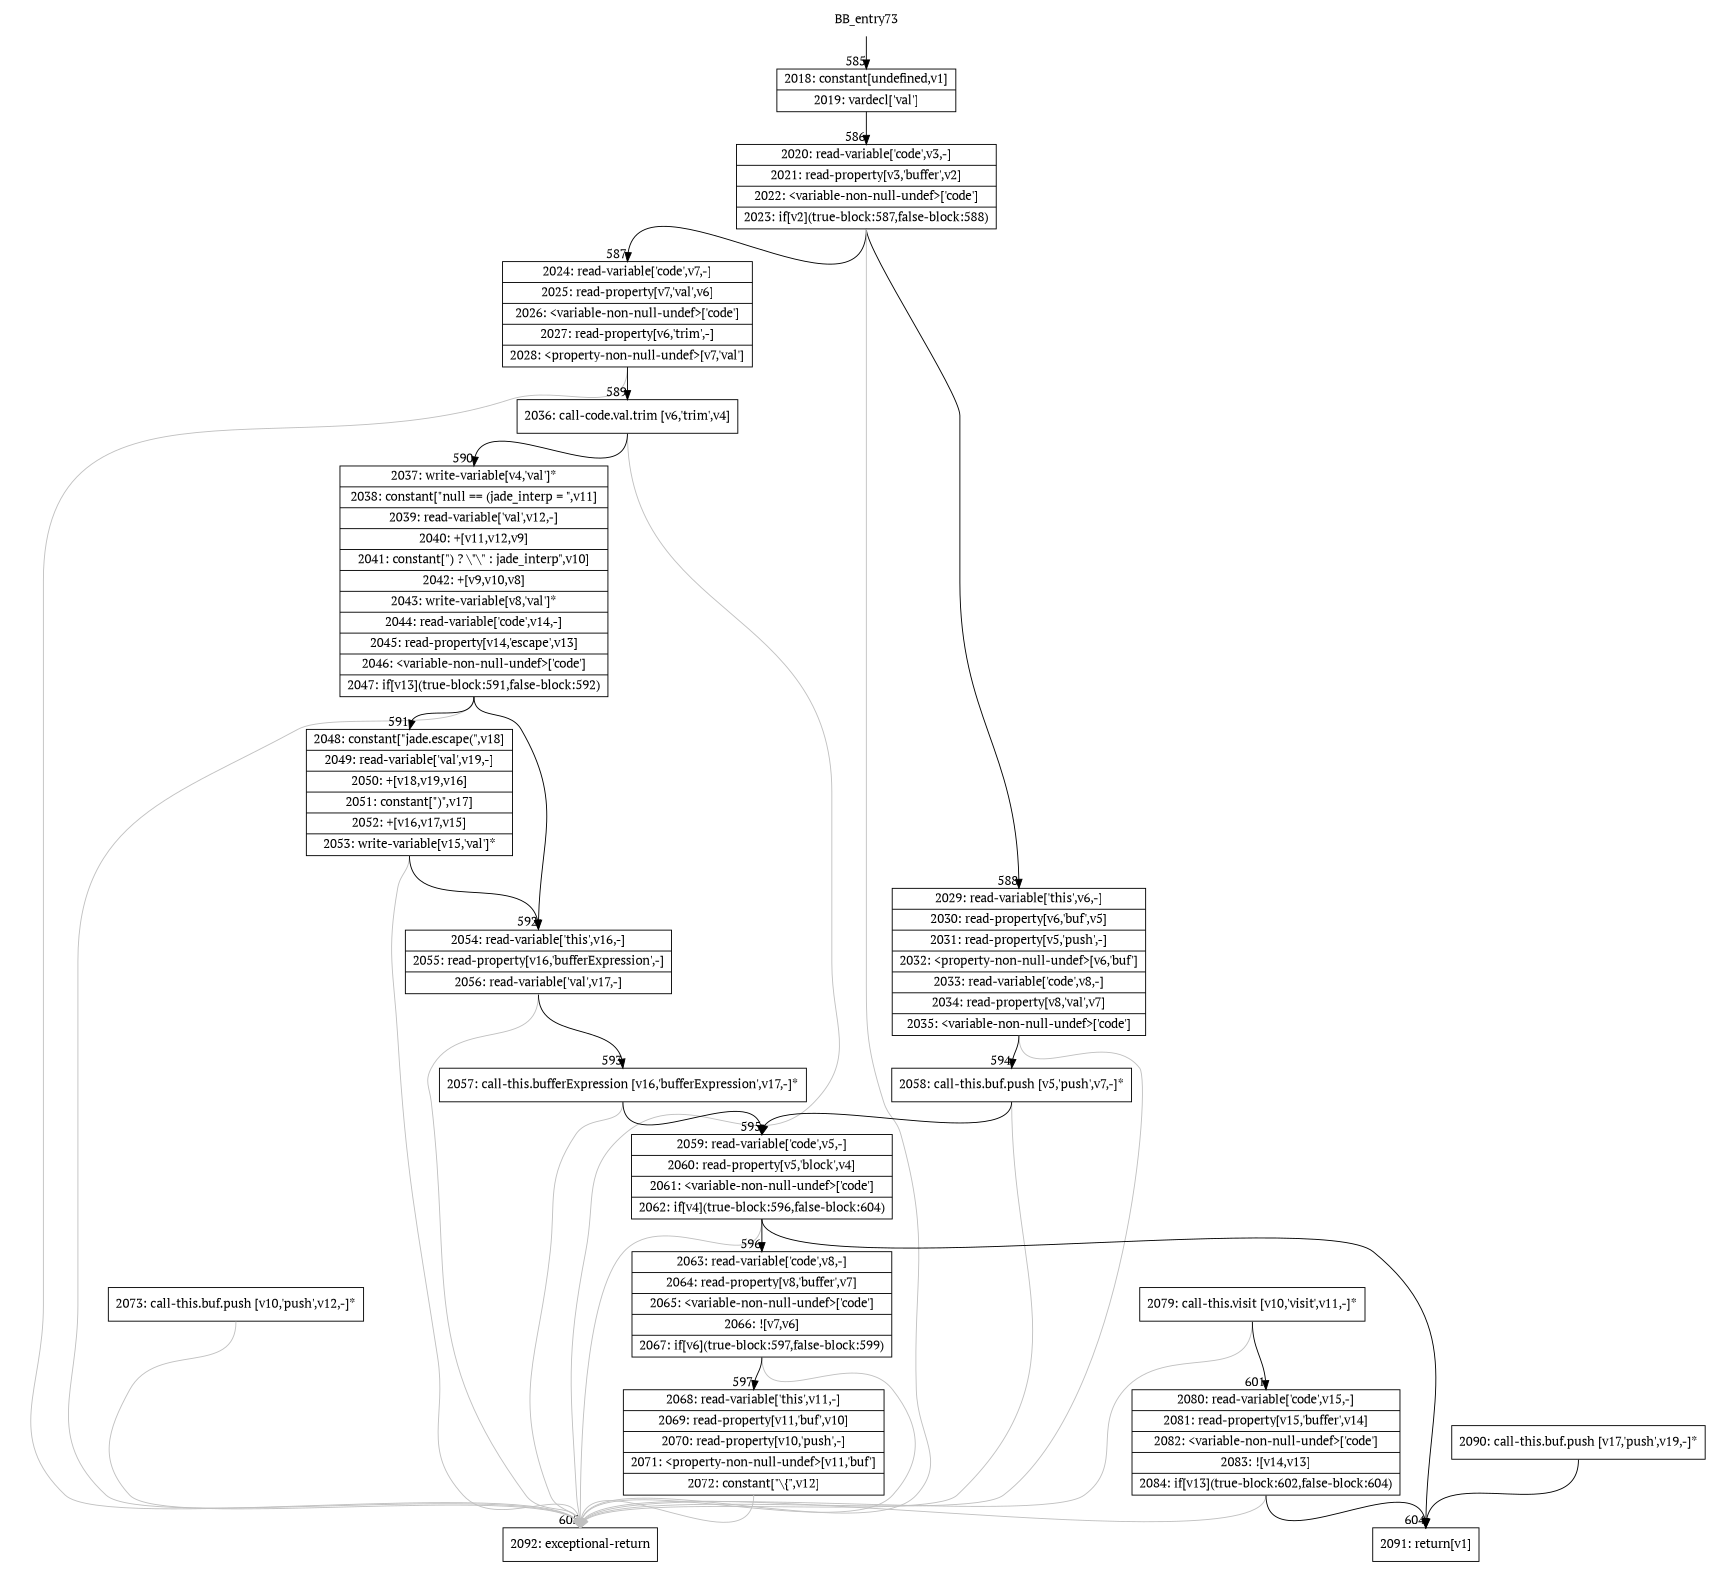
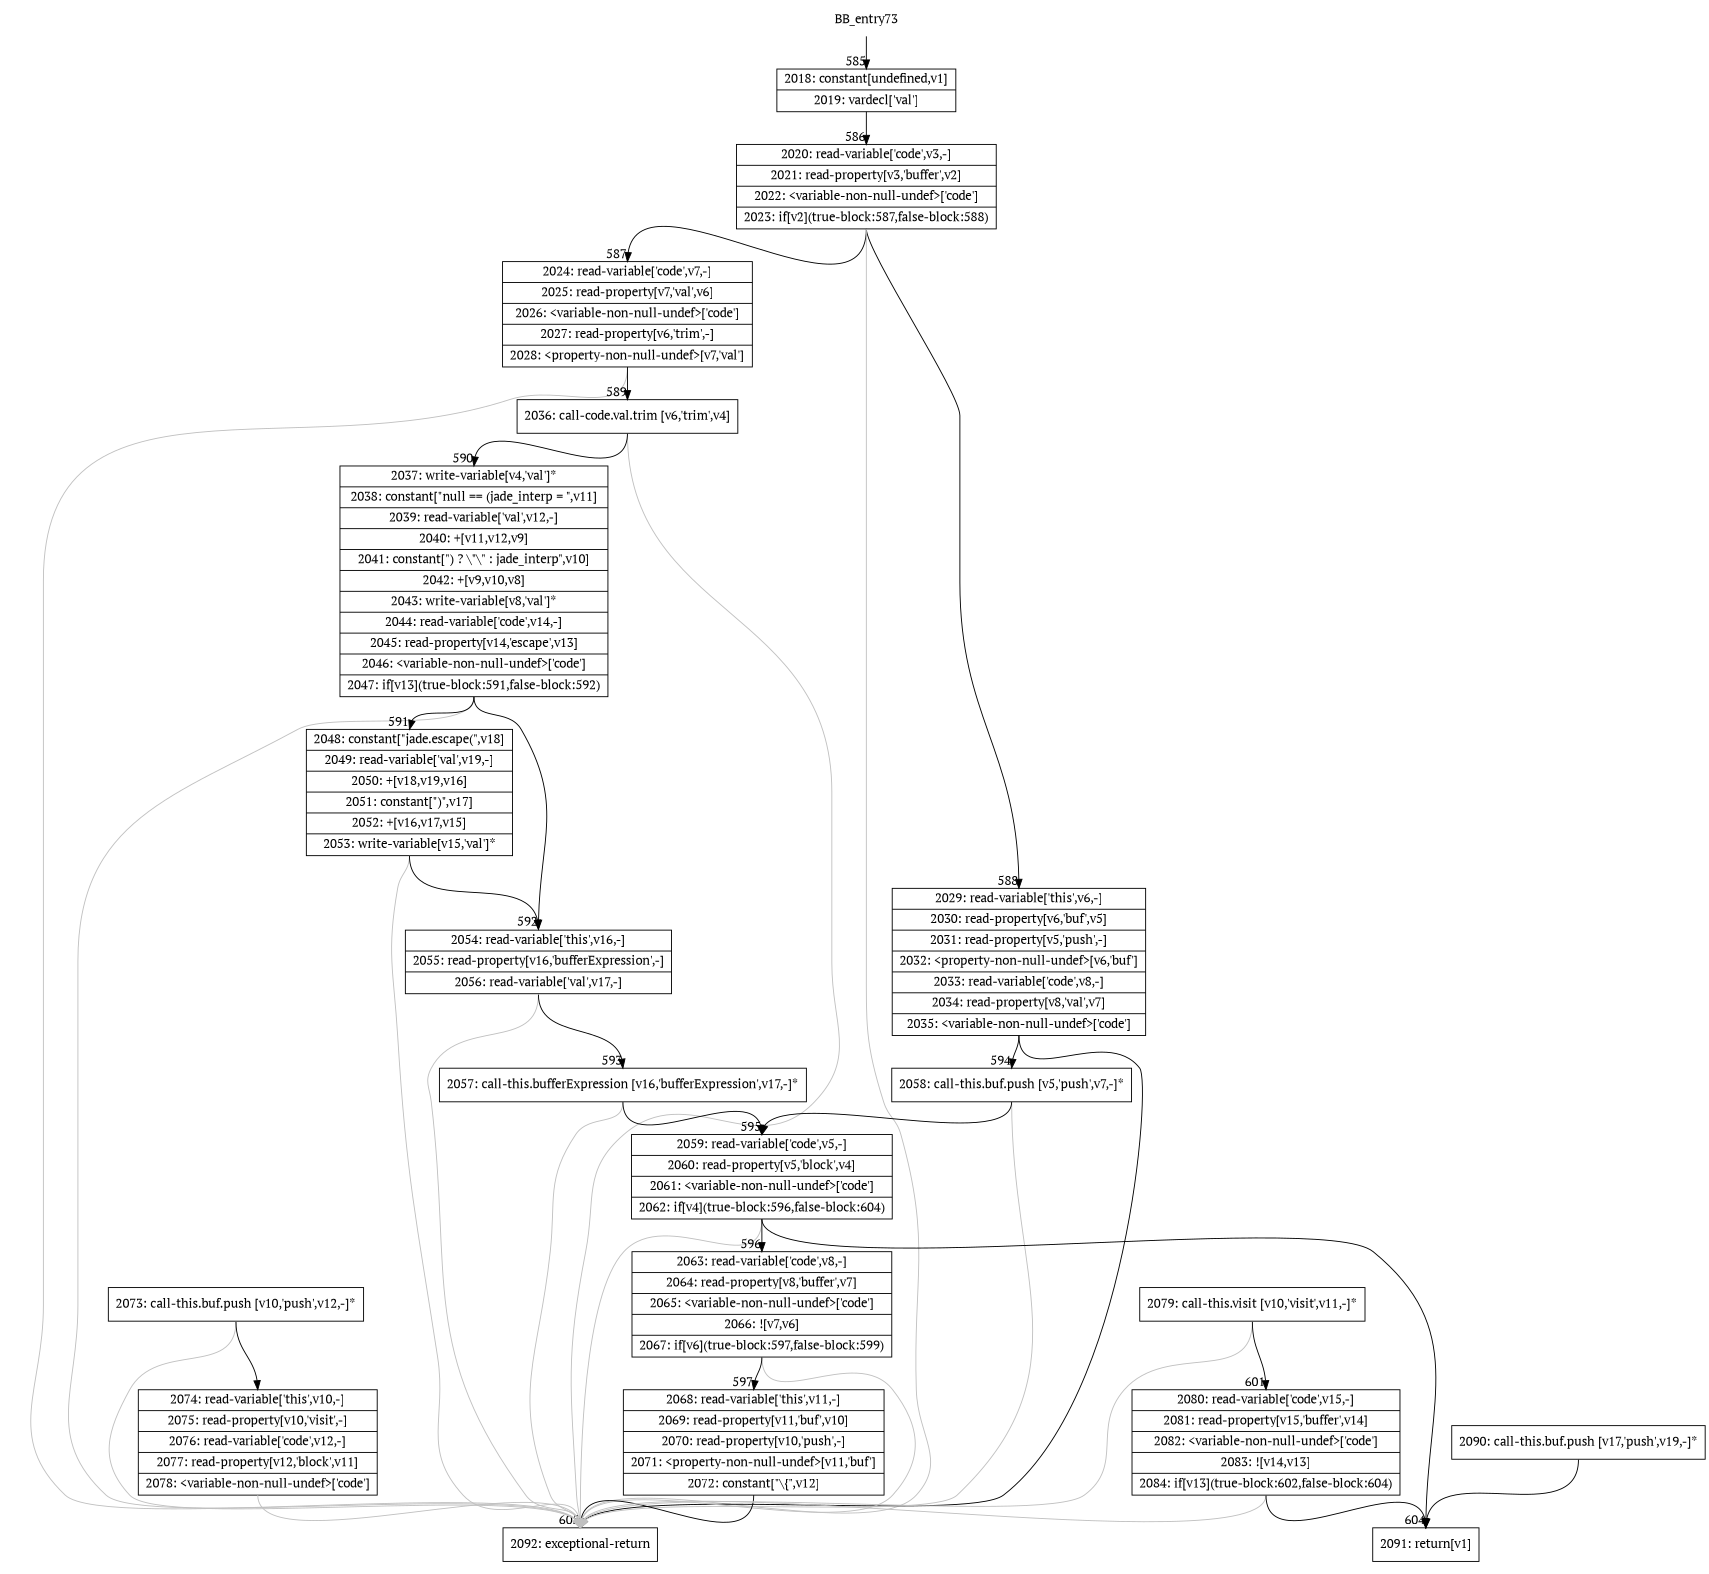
edge "2029: read-variable['this',v6,-]" -> "2092: exceptional-return": color gray -> black
node "2074: read-variable['this',v10,-]": added
edge "2068: read-variable['this',v11,-]" -> "2092: exceptional-return": color gray -> black
